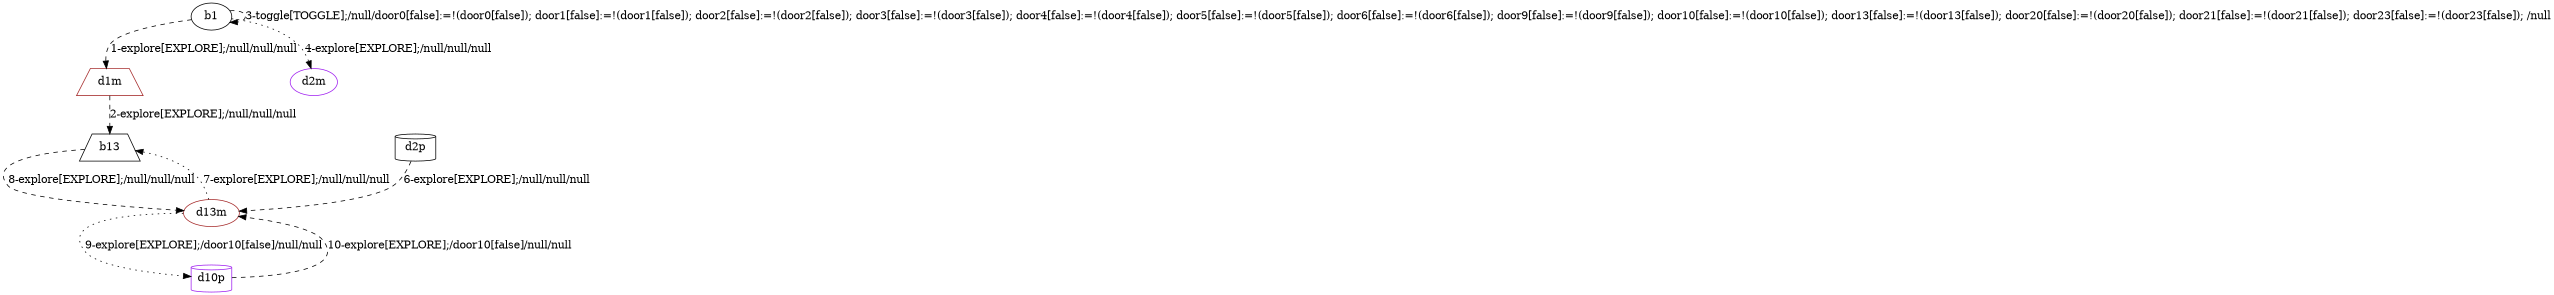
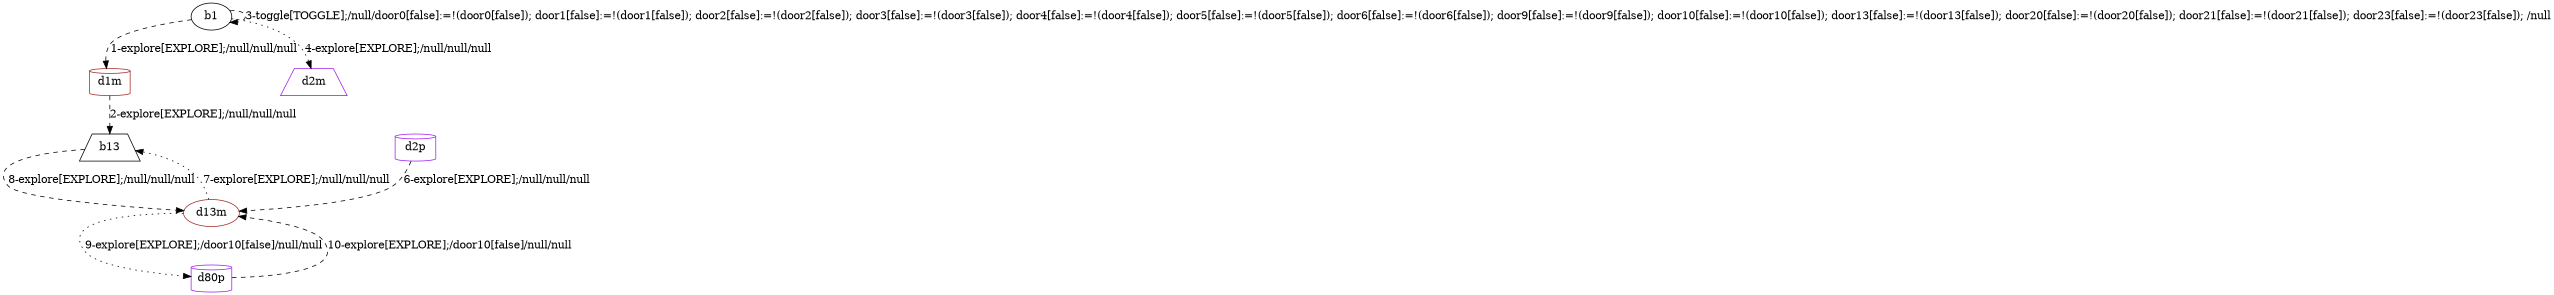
node "d1m": shape trapezium -> cylinder
node "d2m": shape ellipse -> trapezium
node "d2p": color black -> purple
node "d10p": label "d10p" -> "d80p"
